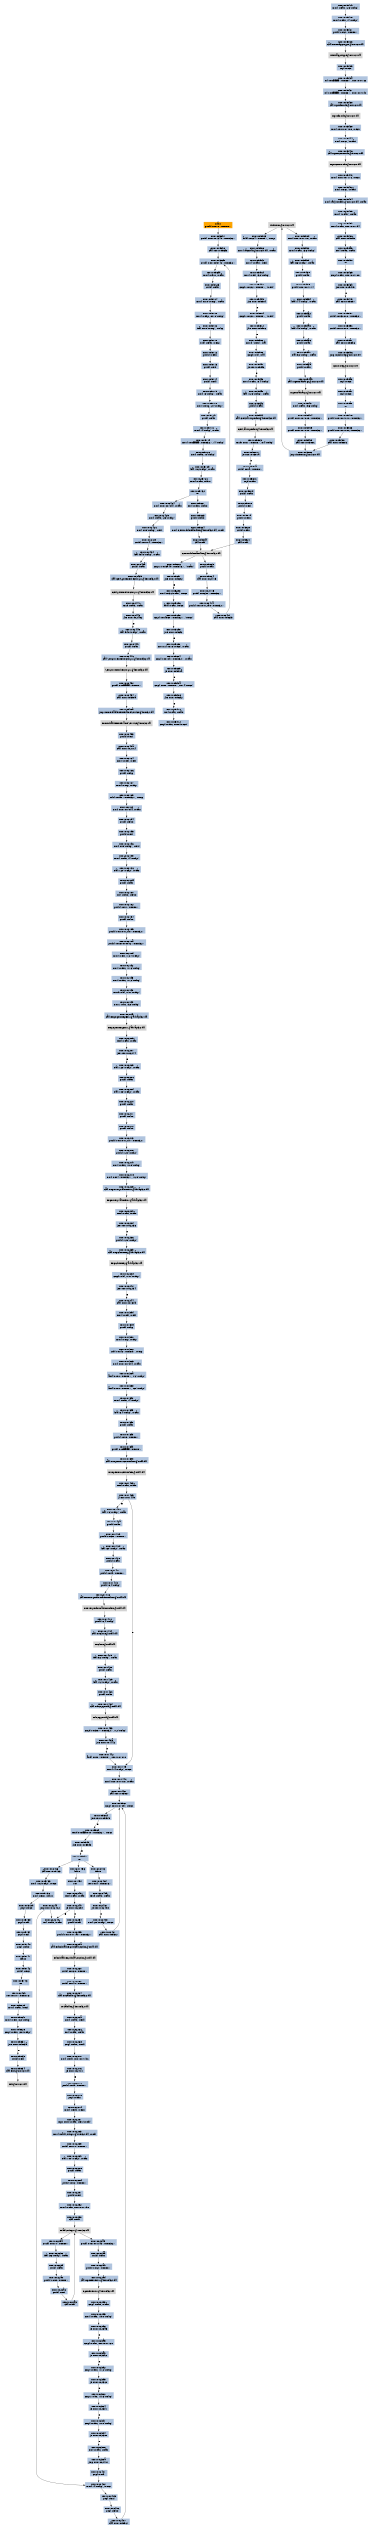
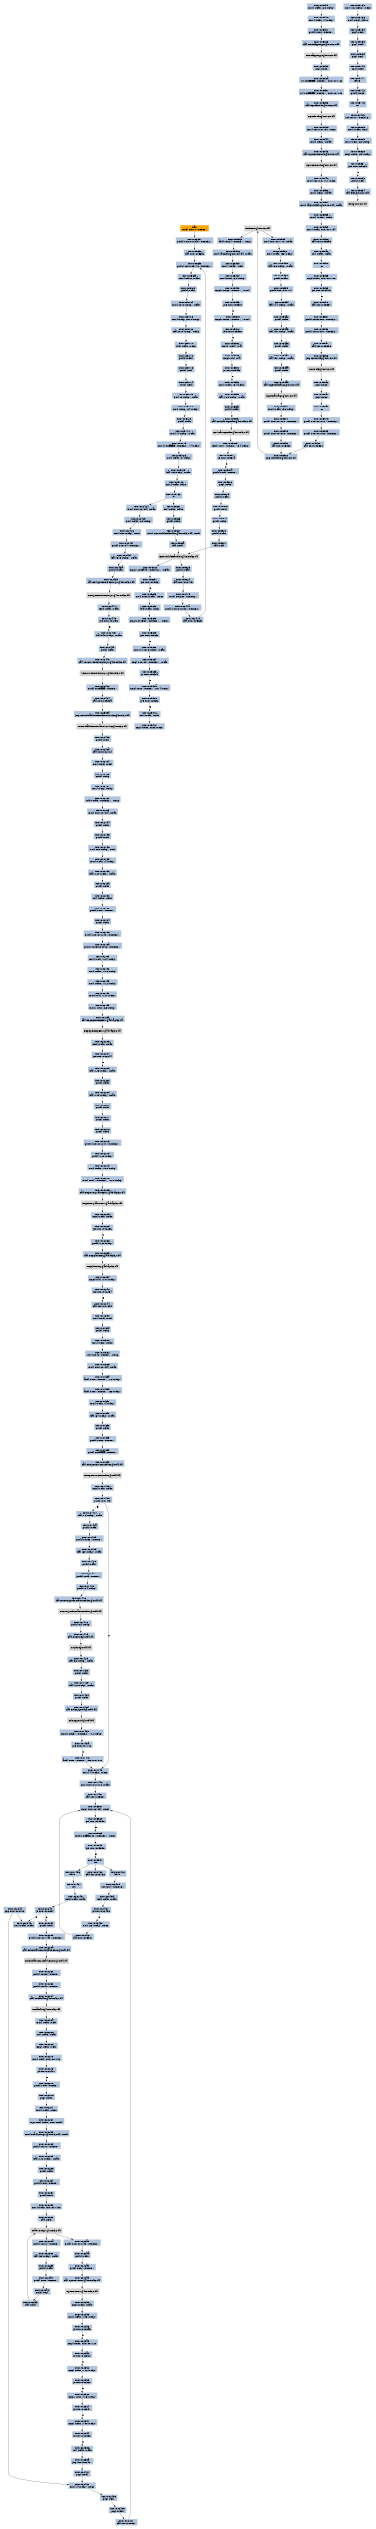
edge "0x010024c6 call 0x01005733" -> "0x01005733 movl -16(%ebp), %ecx": removed
